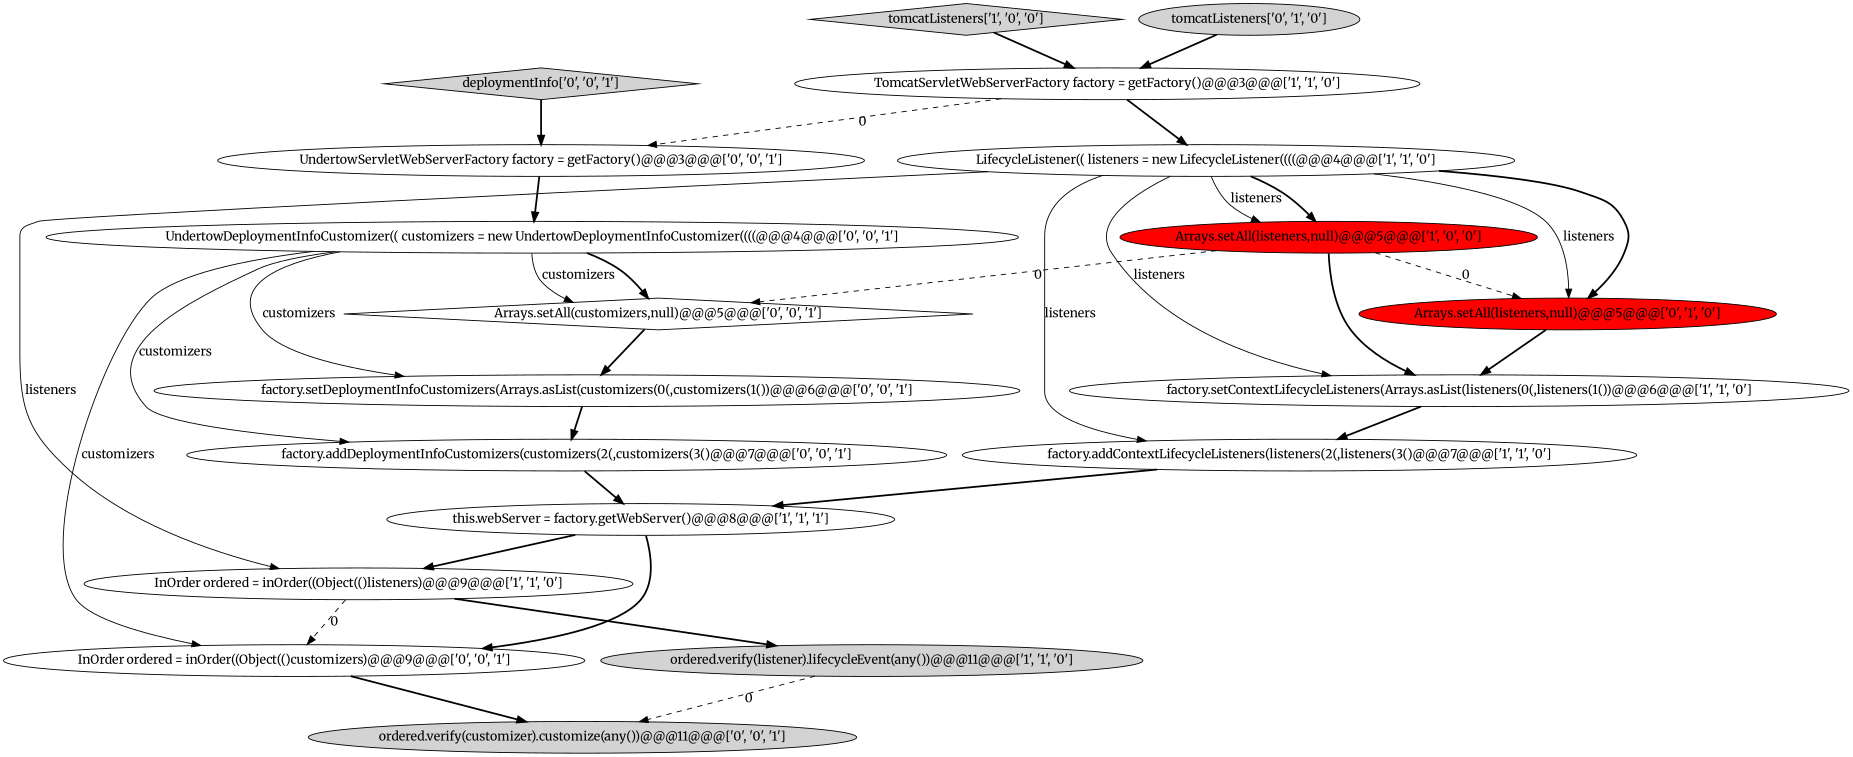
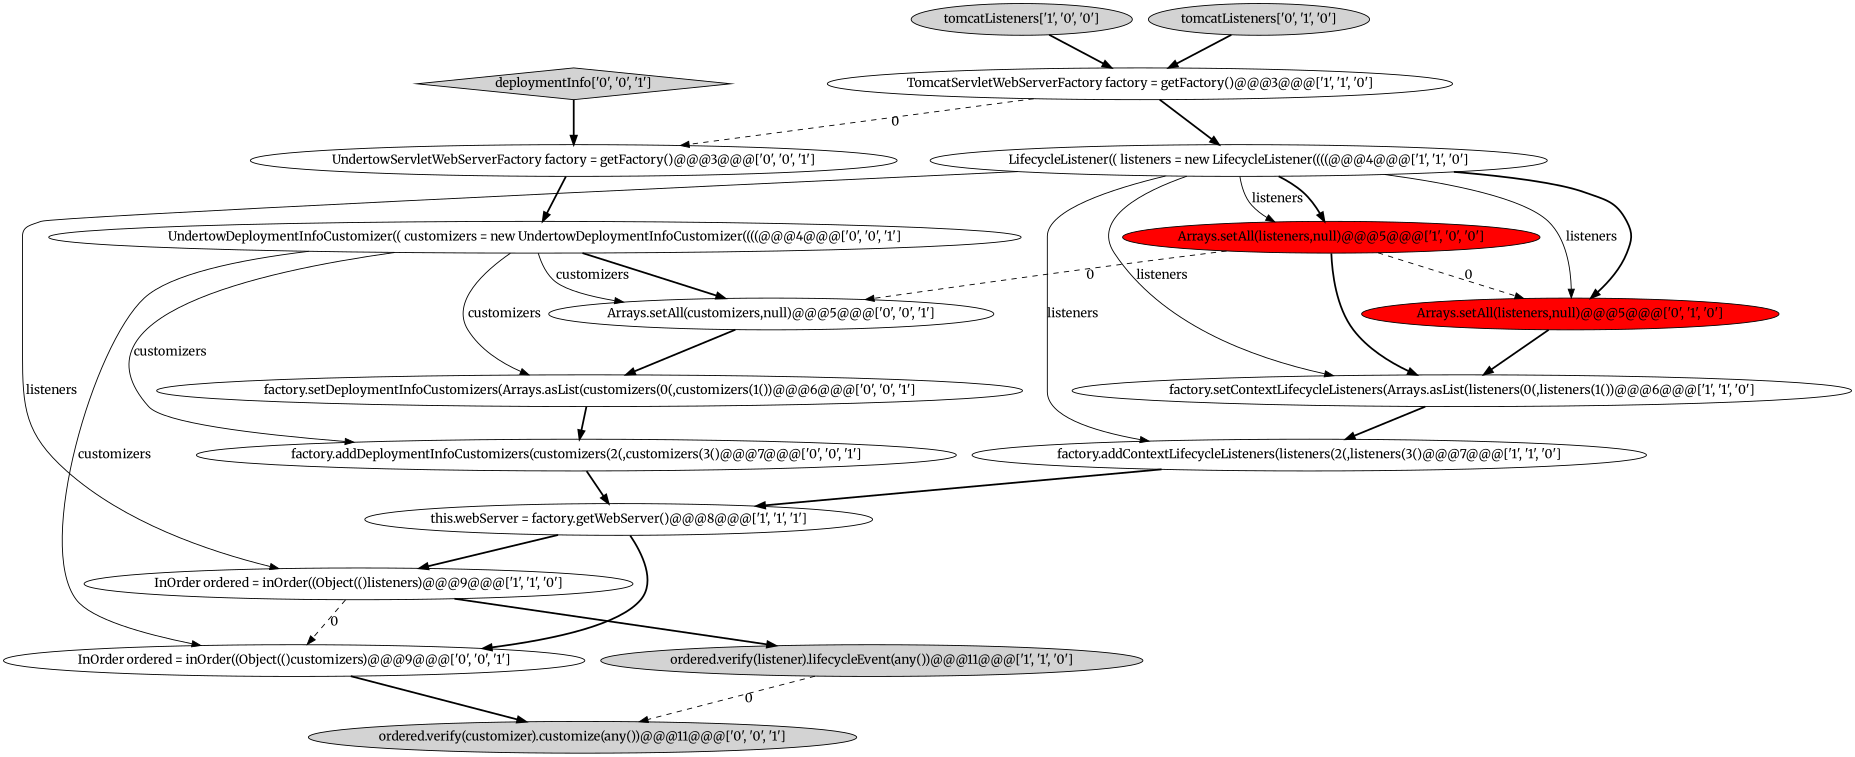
node "tomcatListeners['1', '0', '0']": shape diamond -> ellipse
node "Arrays.setAll(customizers,null)@@@5@@@['0', '0', '1']": shape diamond -> ellipse
